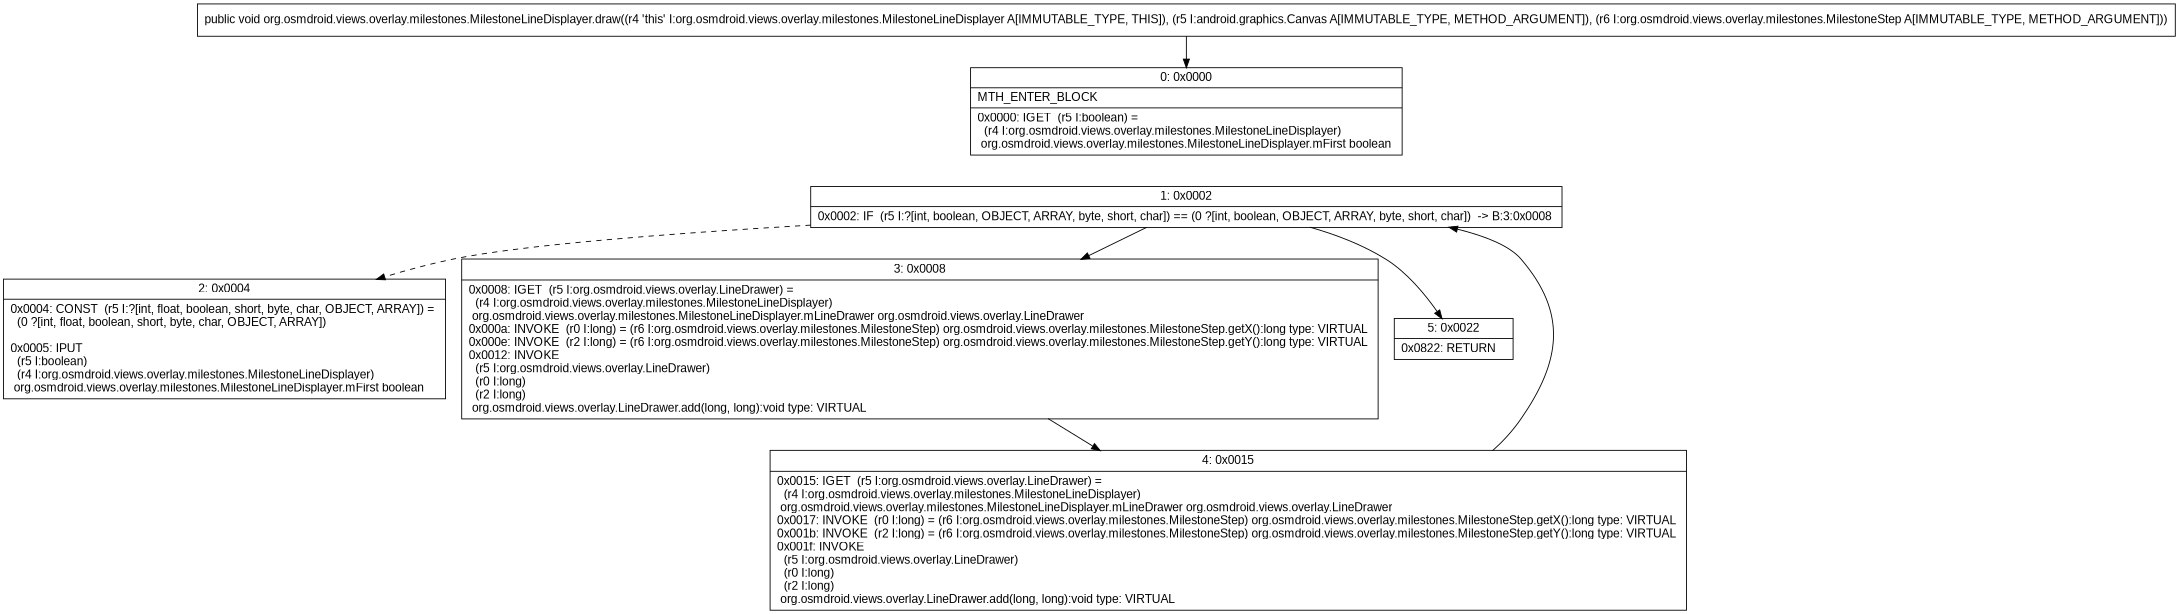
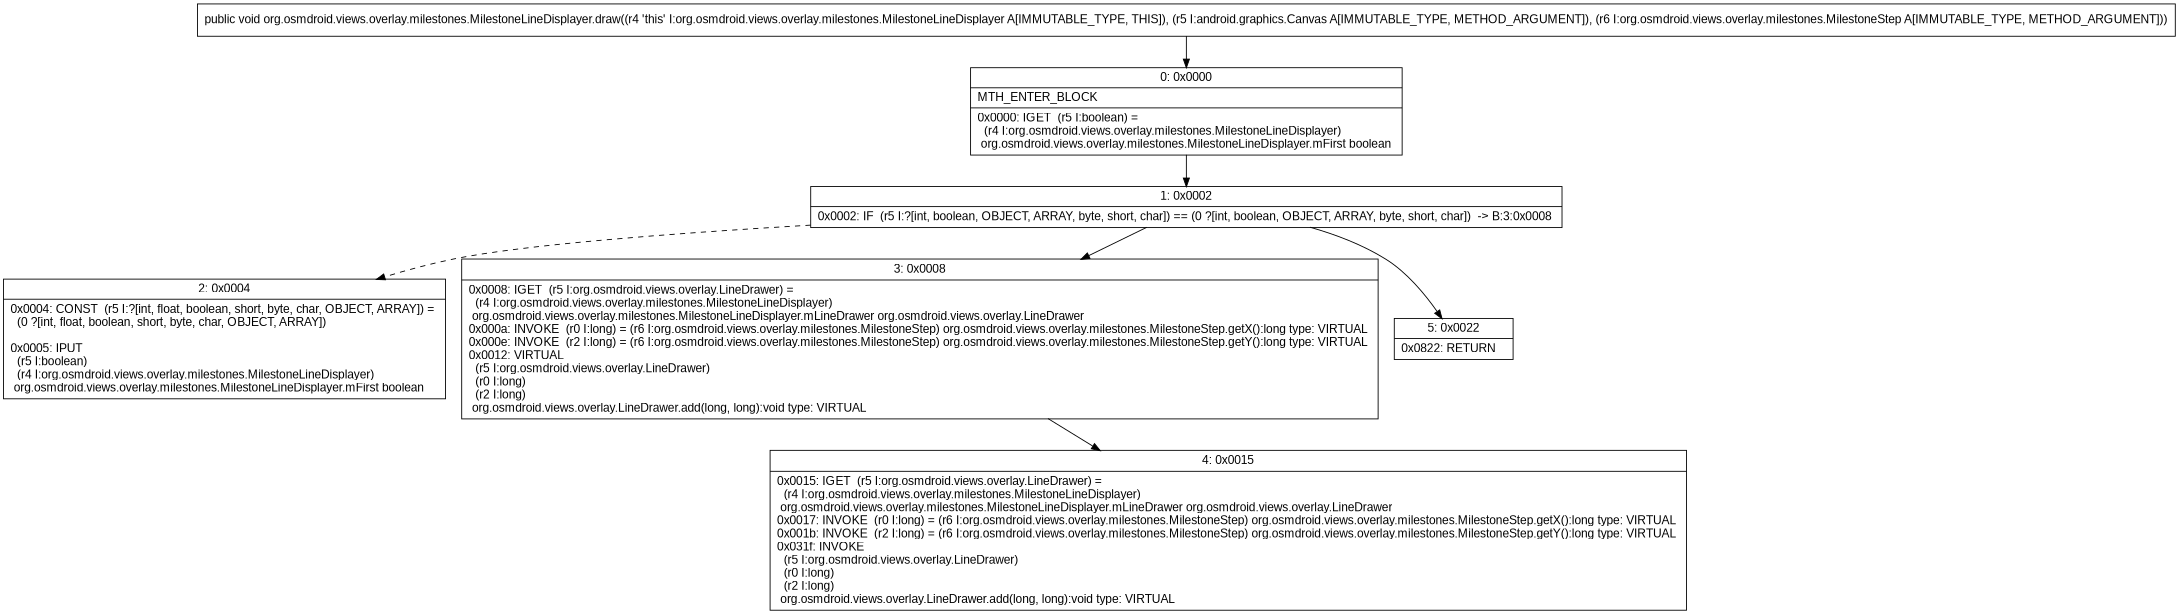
edge "4: 0x0015" -> "1: 0x0002": now "0: 0x0000" -> "1: 0x0002"
node "3: 0x0008": text "0x0012: INVOKE" -> "0x0012: VIRTUAL"
node "4: 0x0015": text "0x001f: INVOKE" -> "0x031f: INVOKE"
